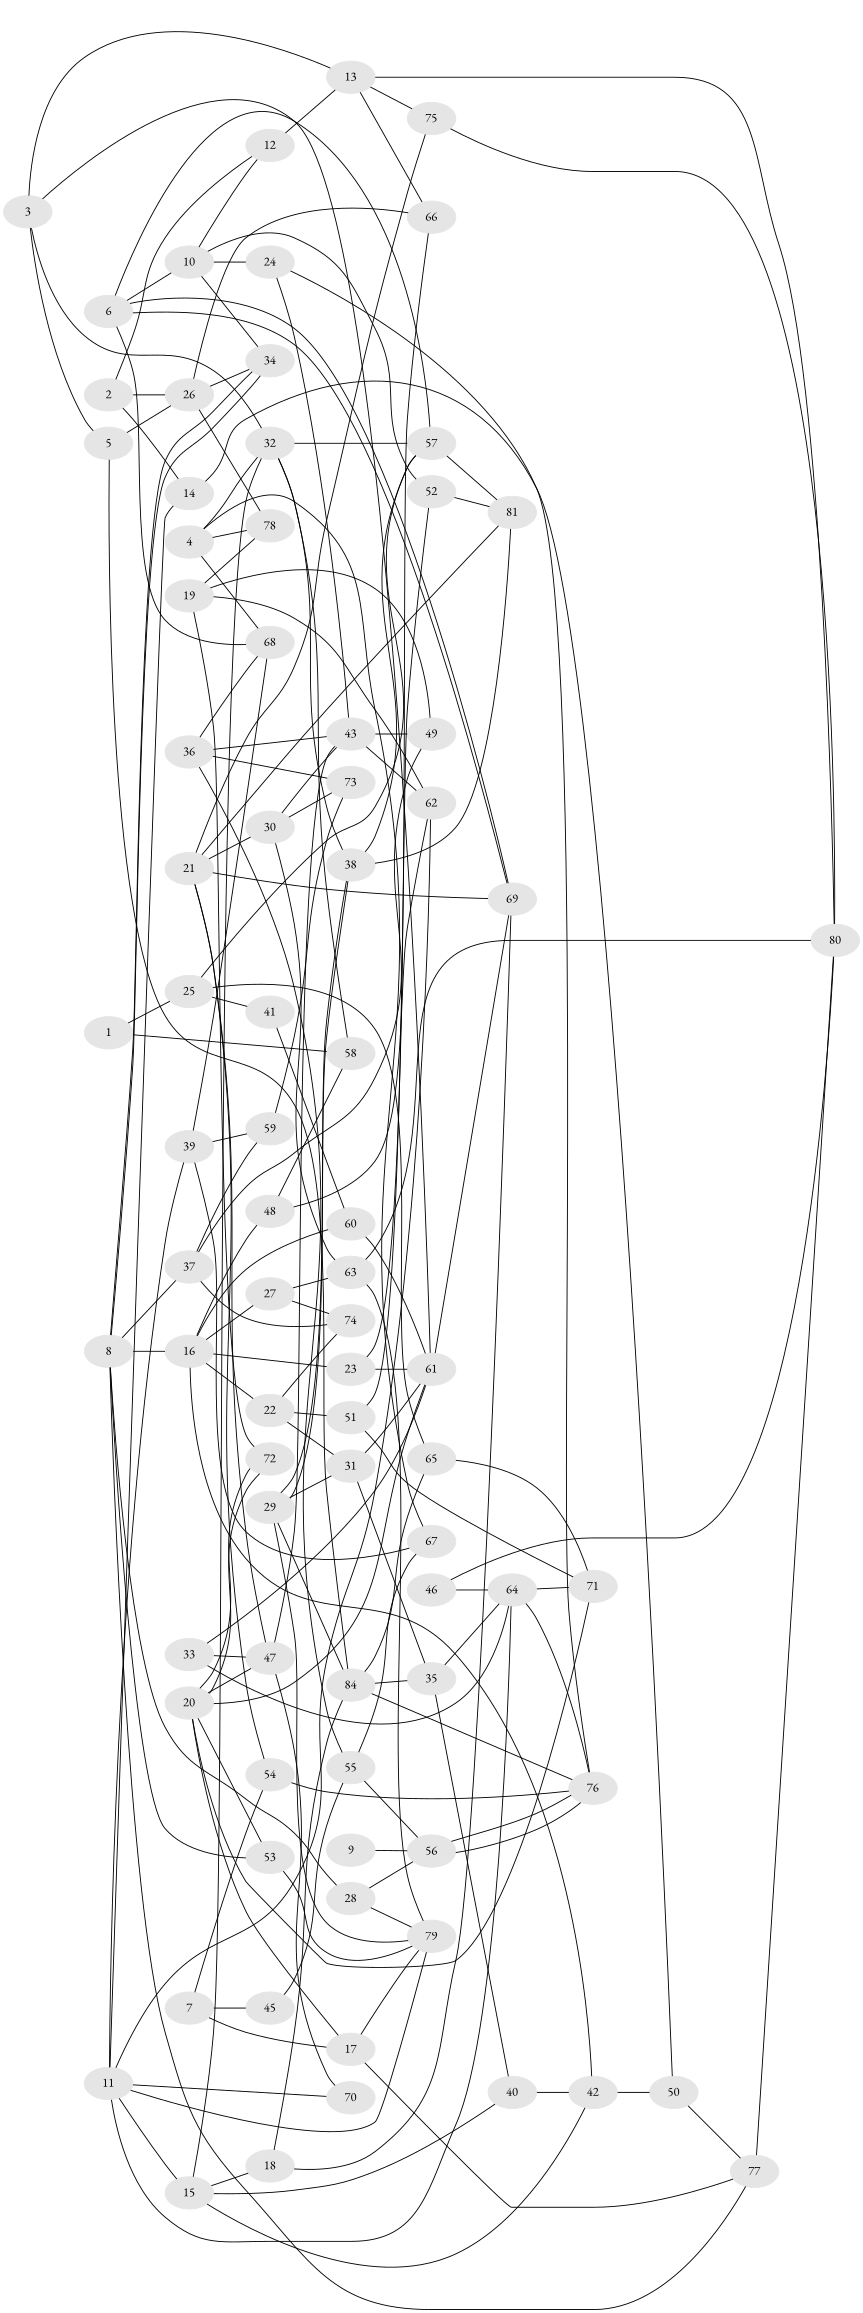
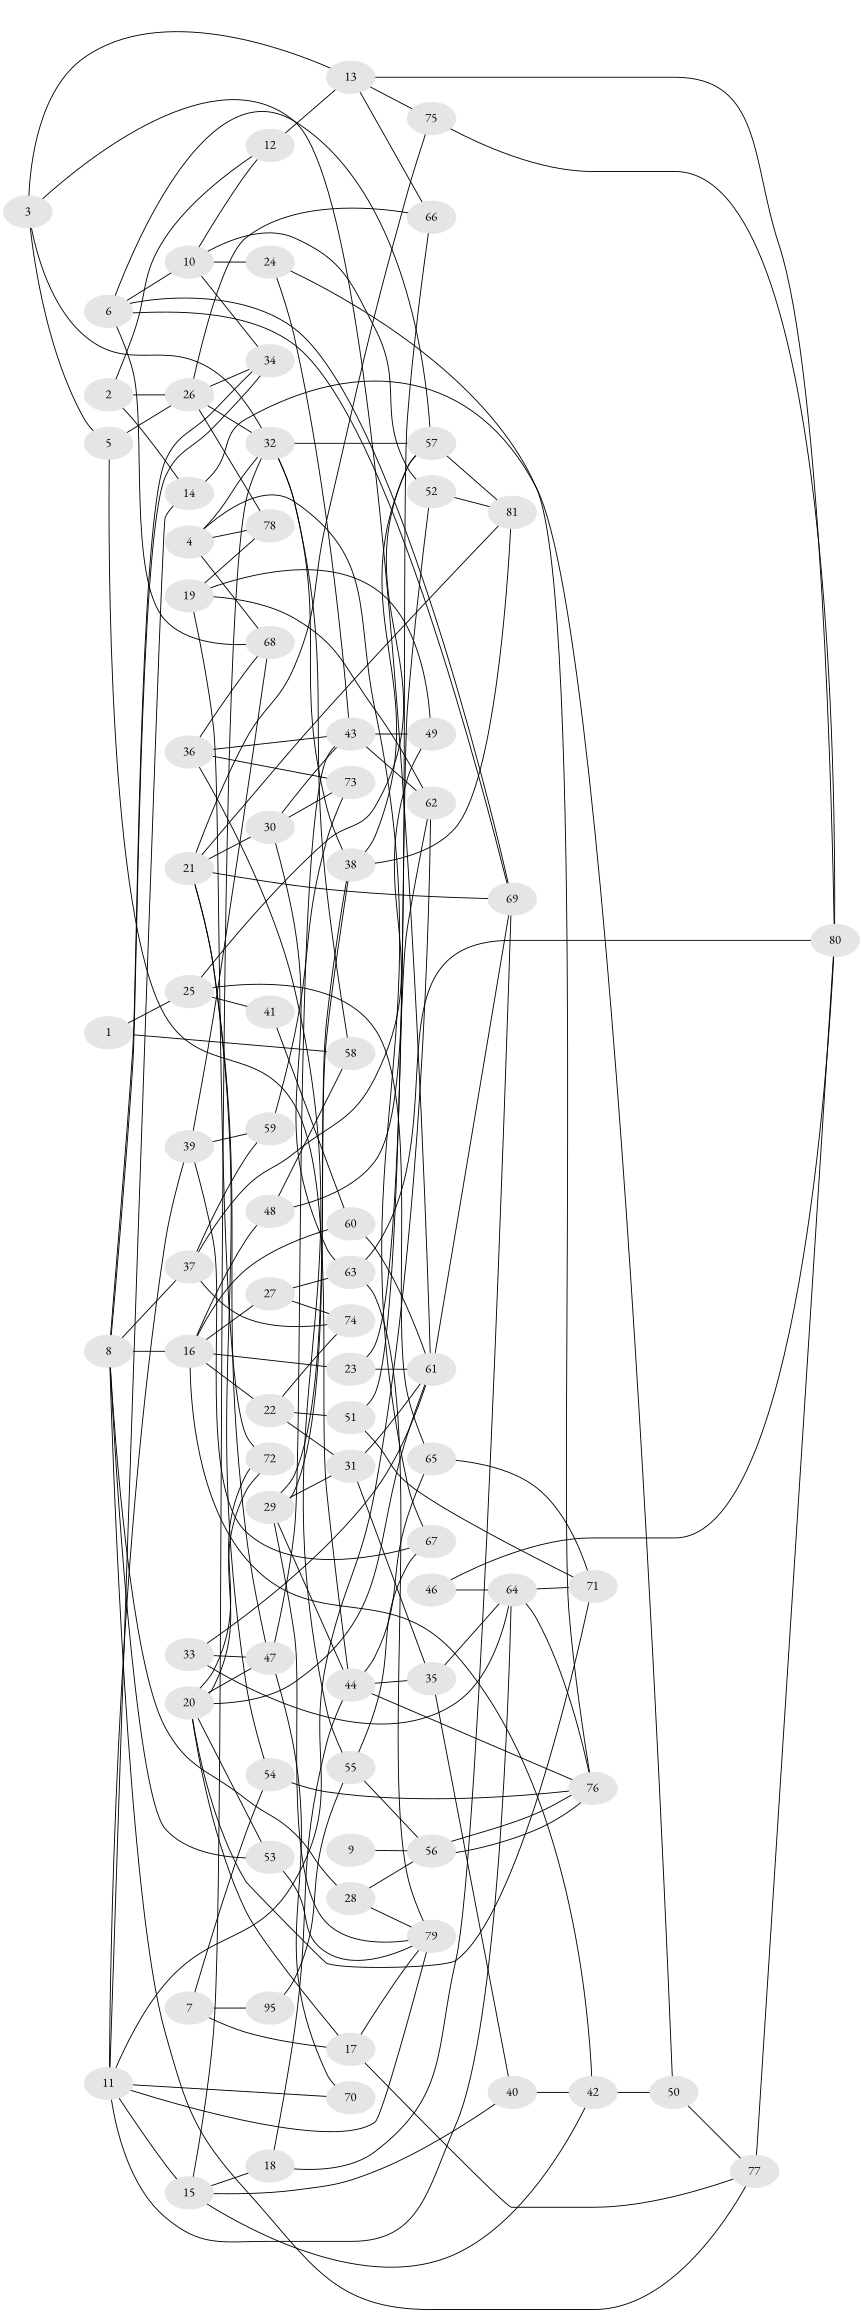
edge "26" -- "32": added
node "84": label "84" -> "44"
node "45": label "45" -> "95"
